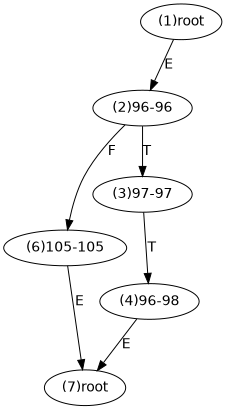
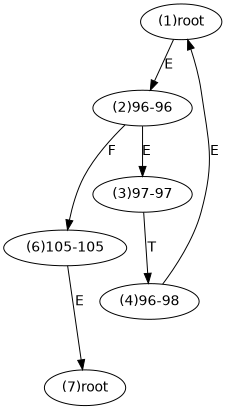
edge "(2)96-96" -> "(3)97-97": label "T" -> "E"
edge "(4)96-98" -> "(7)root": now "(4)96-98" -> "(1)root"
